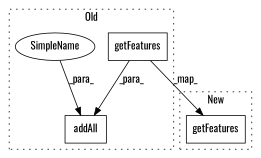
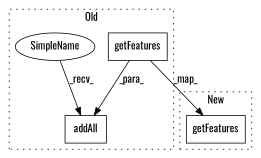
edge "SimpleName" -> "addAll": label "_para_" -> "_recv_"
